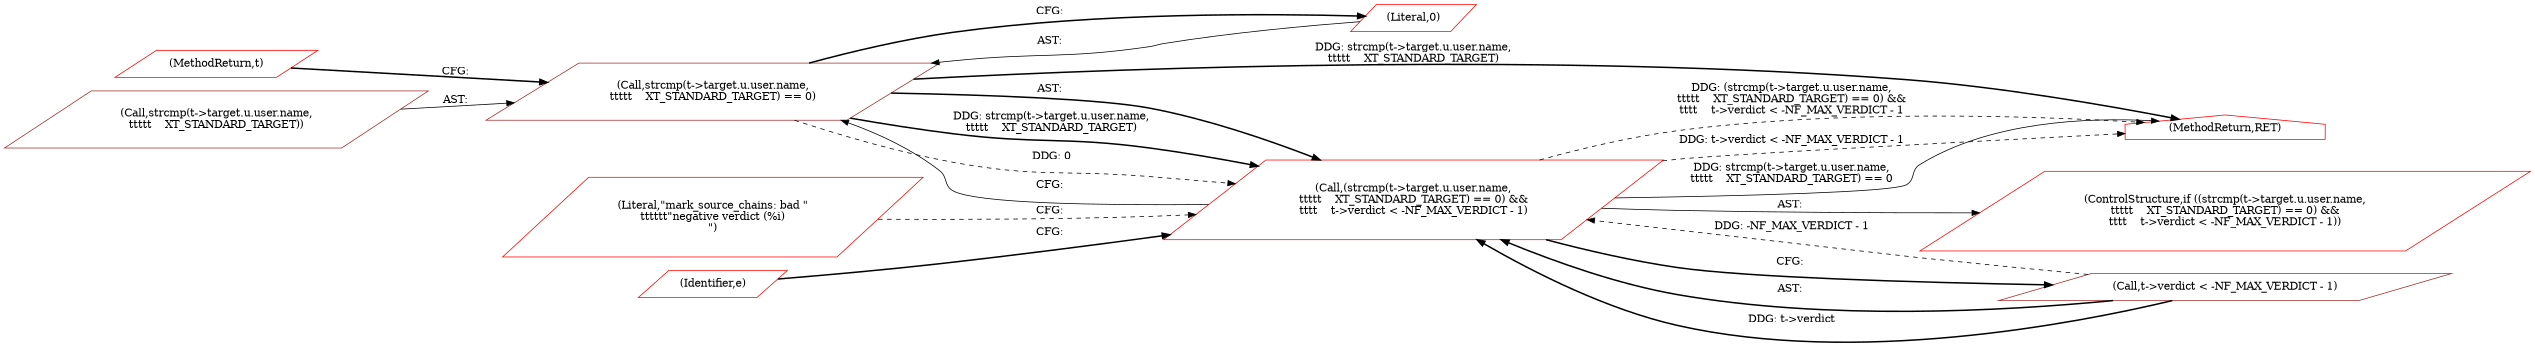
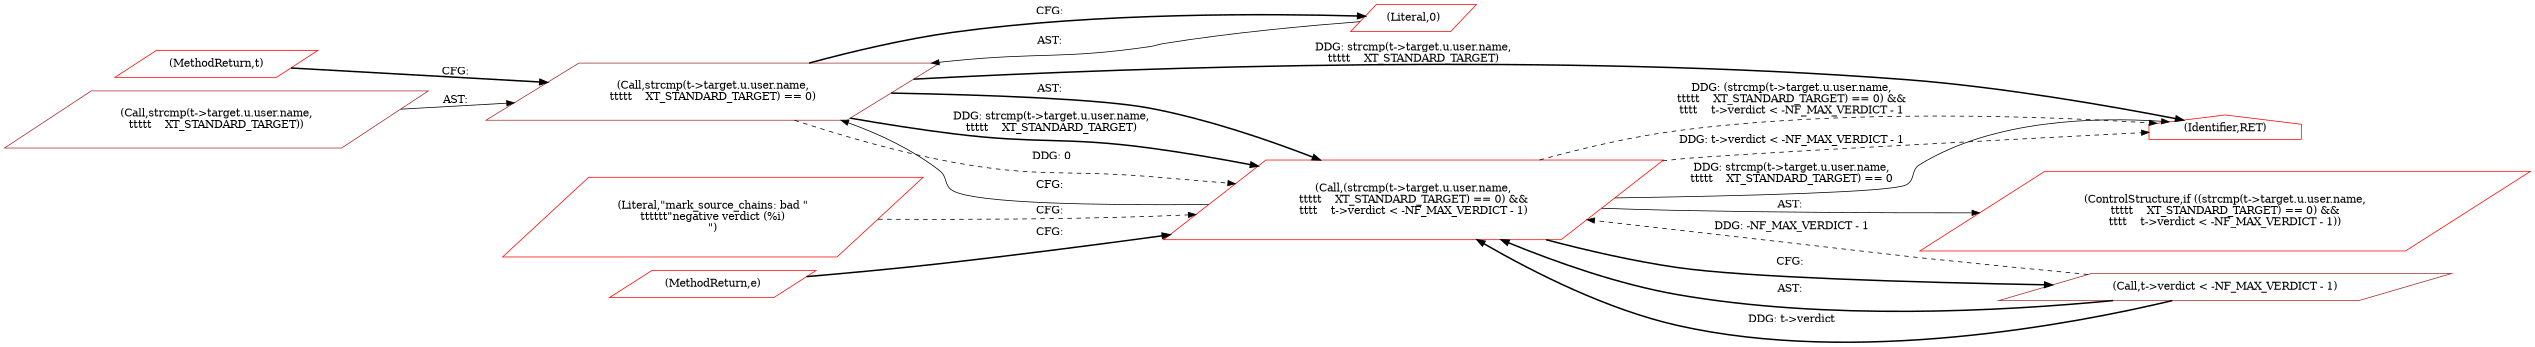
node "(MethodReturn,RET)": label "(MethodReturn,RET)" -> "(Identifier,RET)"
node "(Identifier,e)": label "(Identifier,e)" -> "(MethodReturn,e)"
